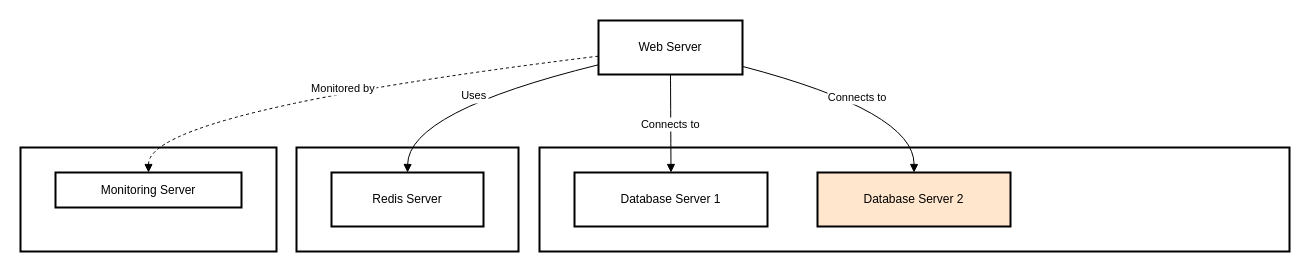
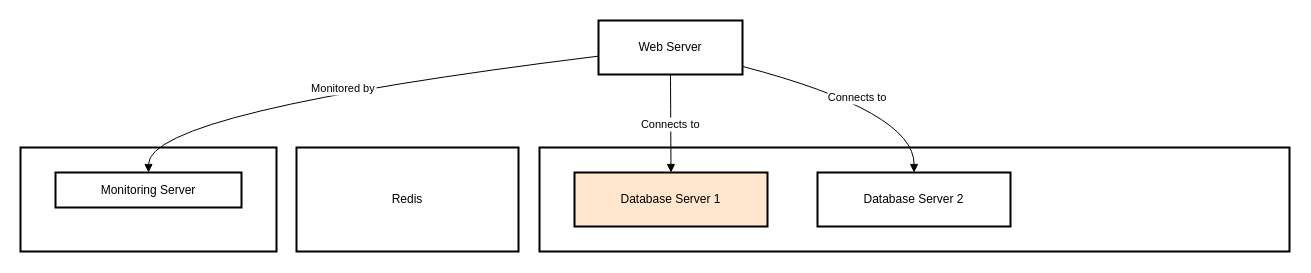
edge "Web Server" -> "Monitoring Server": style dashed -> solid
edge "Web Server" -> "Redis Server": removed, label "Uses"
node "Redis Server": removed
node "Database Server 1": fillcolor #ffffff -> #ffe6cc
node "Database Server 2": fillcolor #ffe6cc -> #ffffff
